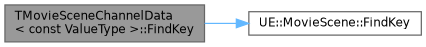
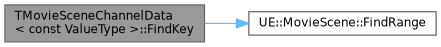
node "UE::MovieScene::FindKey": label "UE::MovieScene::FindKey" -> "UE::MovieScene::FindRange"
